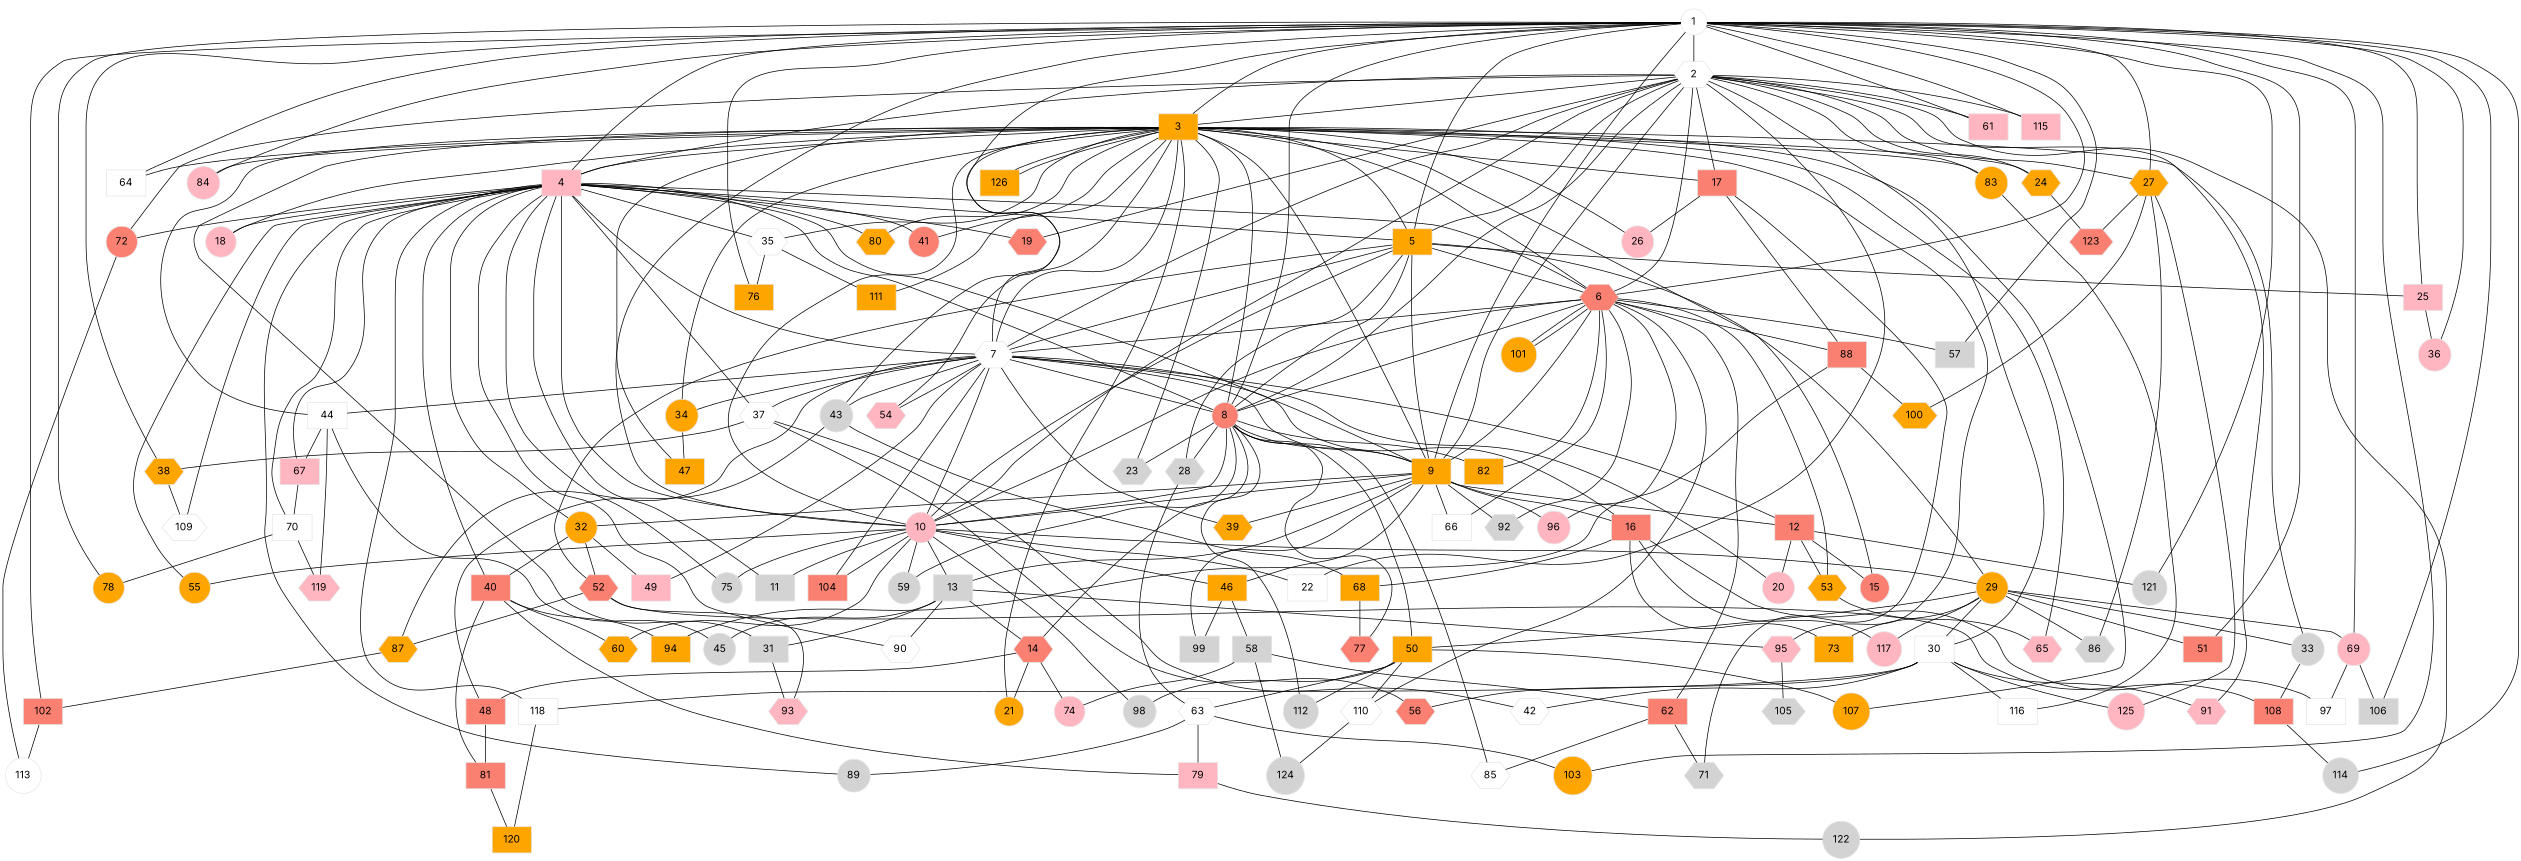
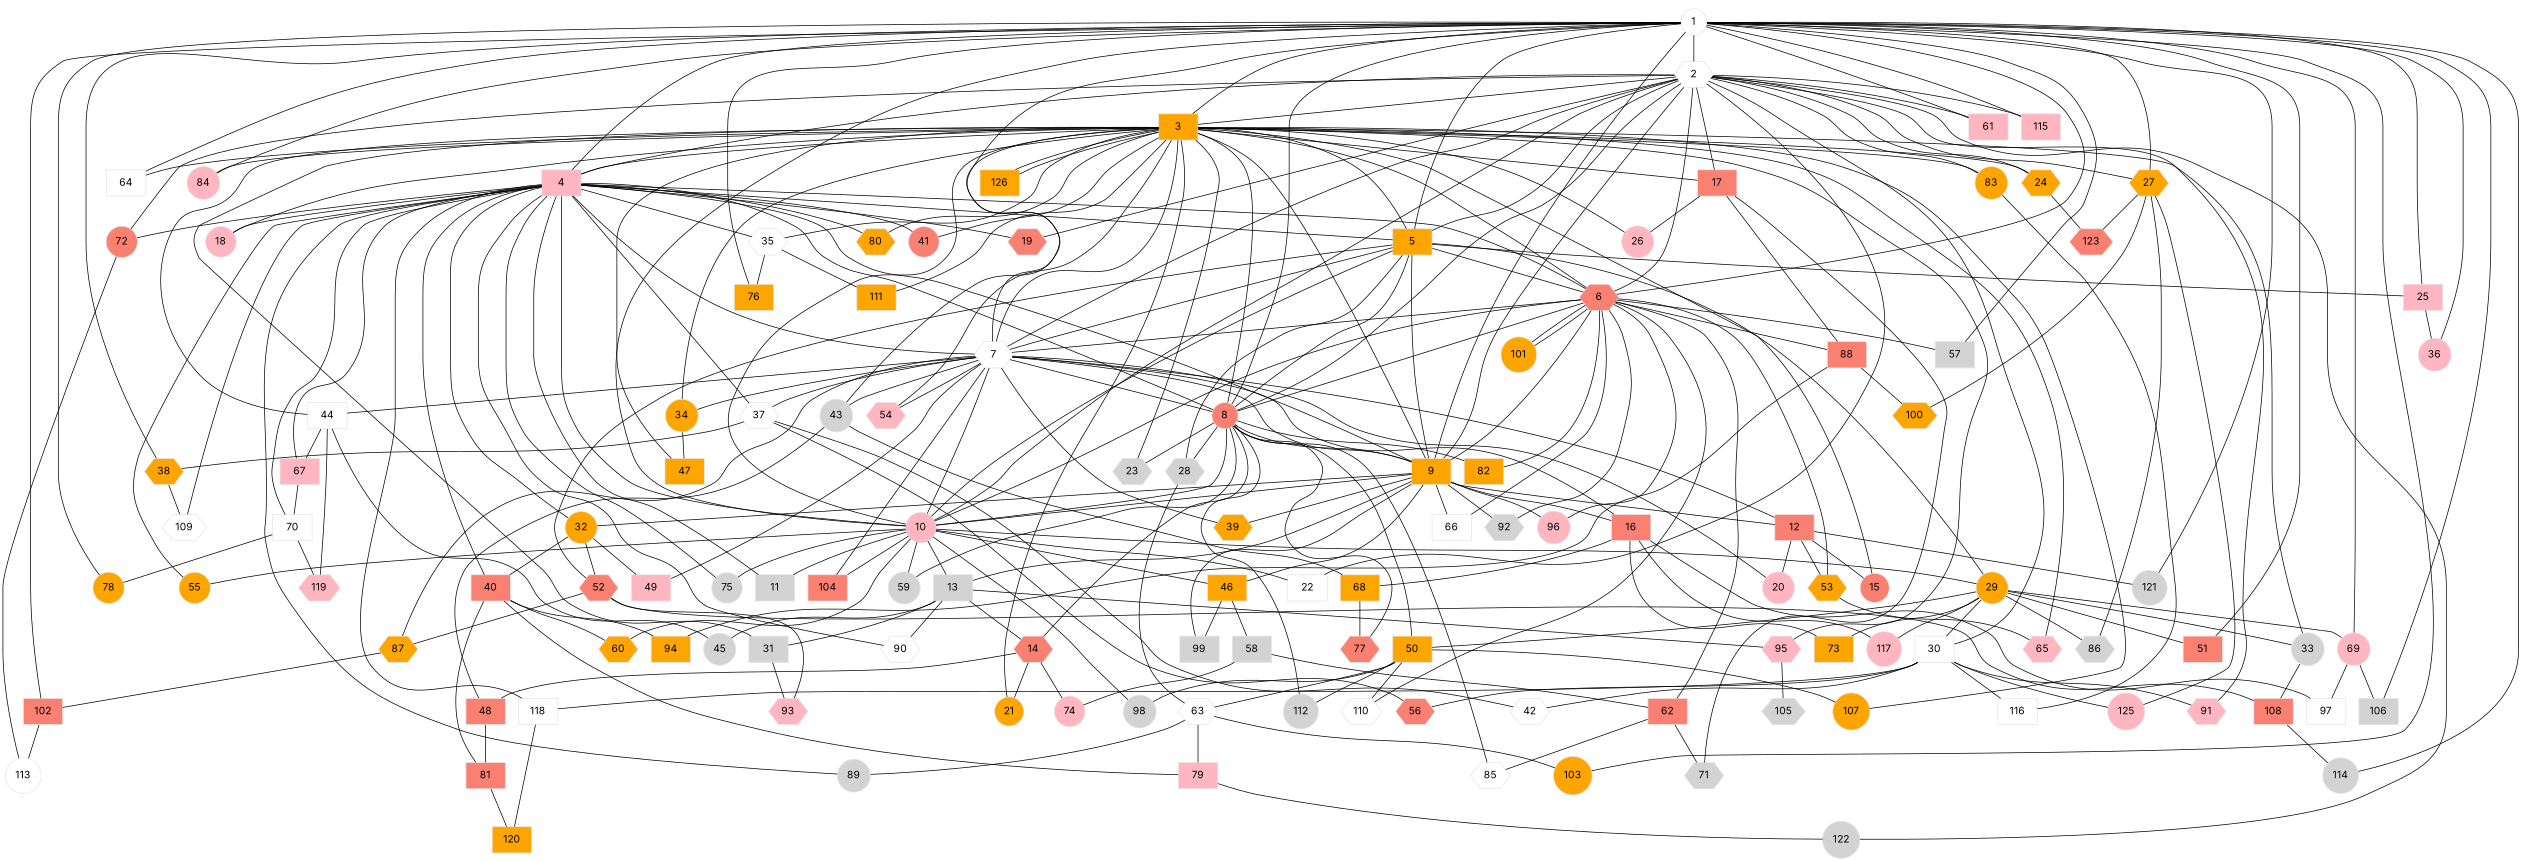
node "124": removed
